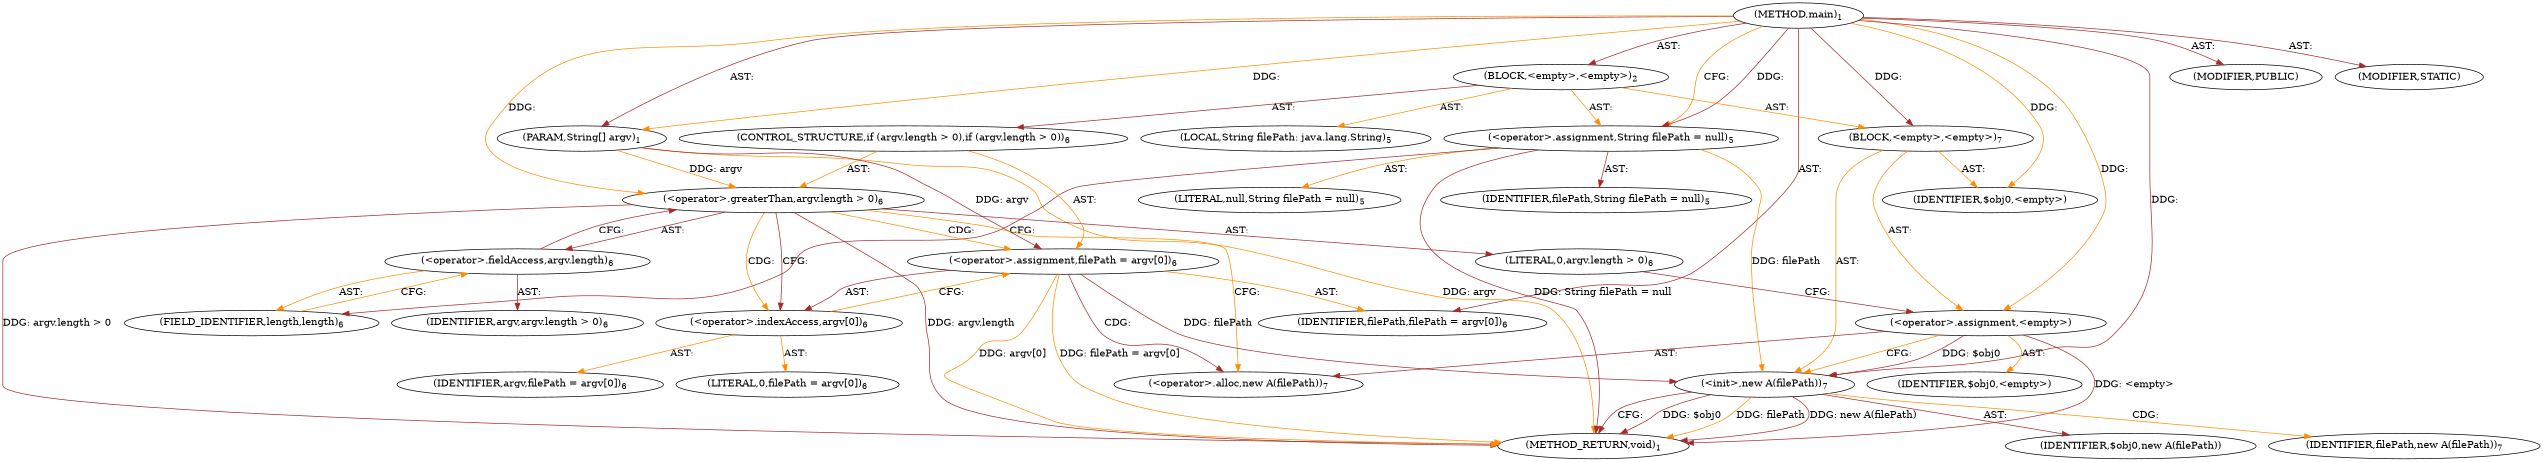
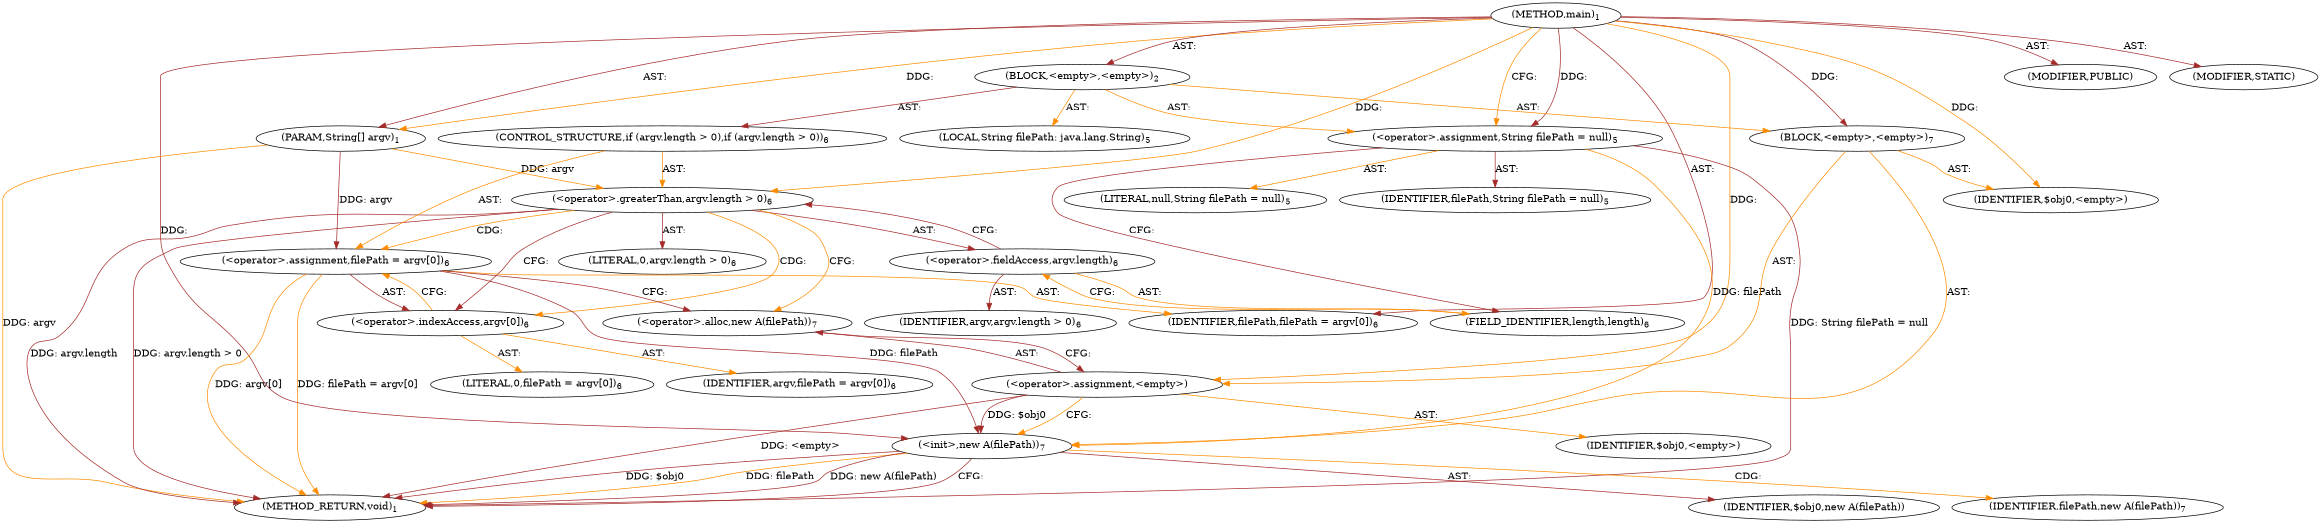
edge "(LITERAL,0,argv.length > 0)" -> "(<operator>.assignment,<empty>)": now "(<operator>.alloc,new A(filePath))" -> "(<operator>.assignment,<empty>)"
edge "(<operator>.assignment,filePath = argv[0])" -> "(<operator>.alloc,new A(filePath))": label "CDG: " -> "CFG: "
